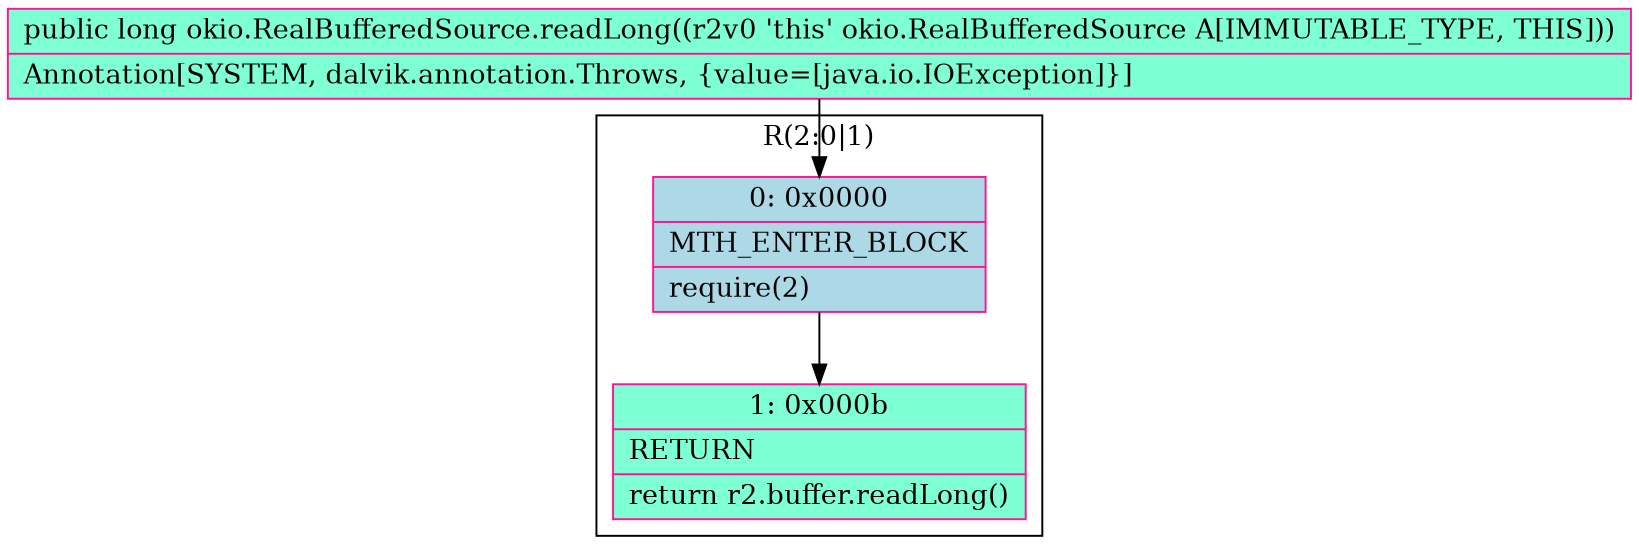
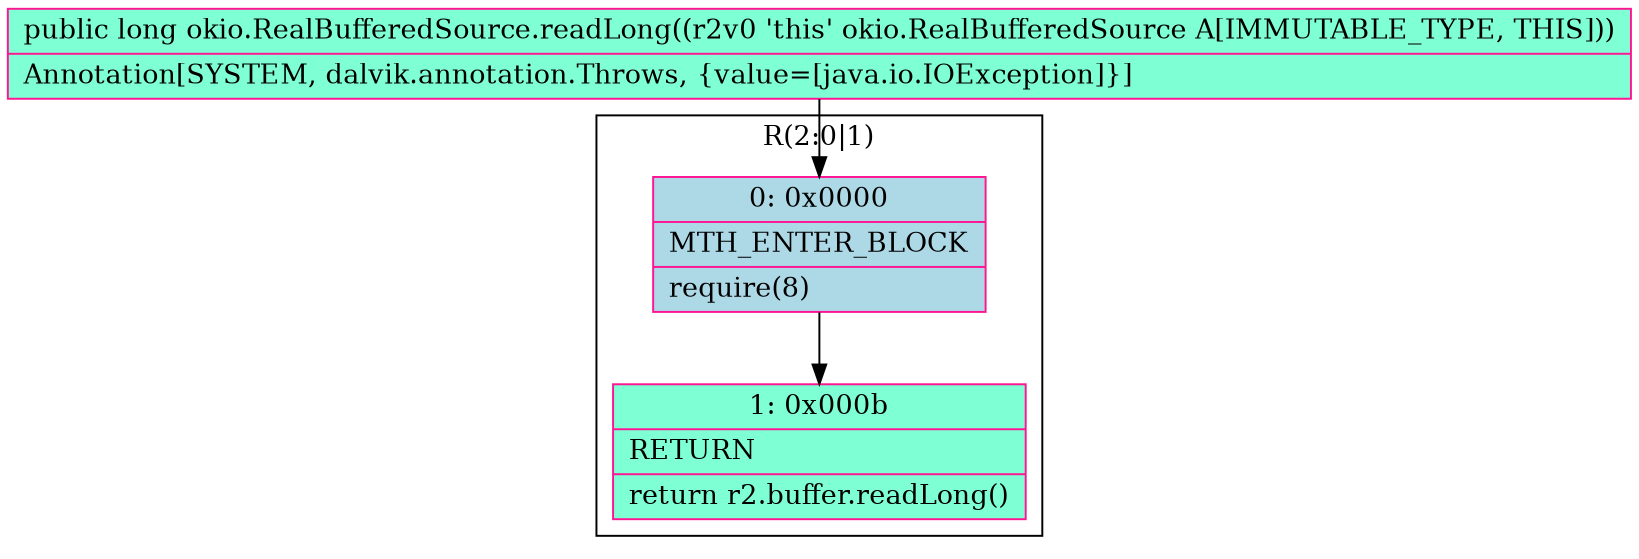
node "0: 0x0000": text "require(2)" -> "require(8)"
